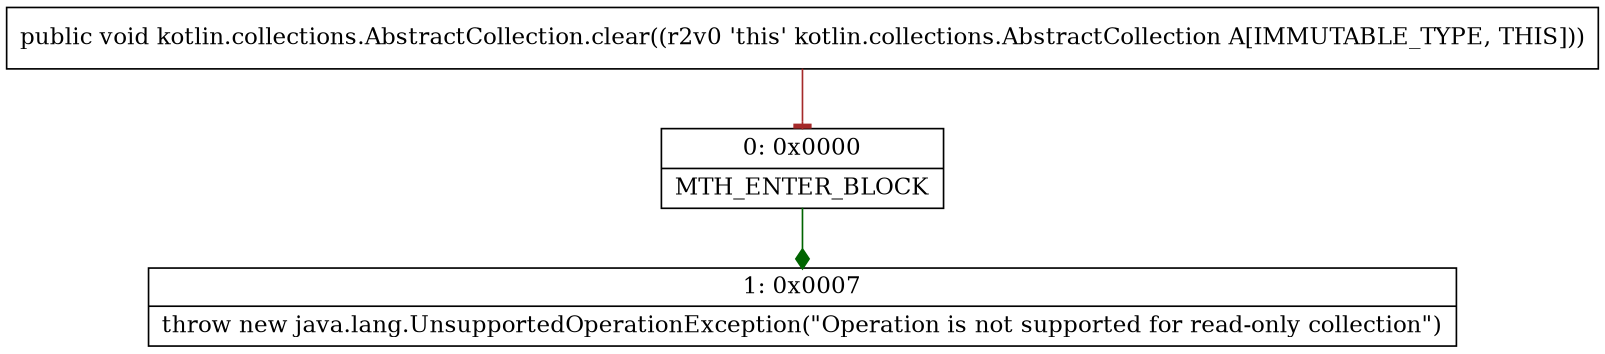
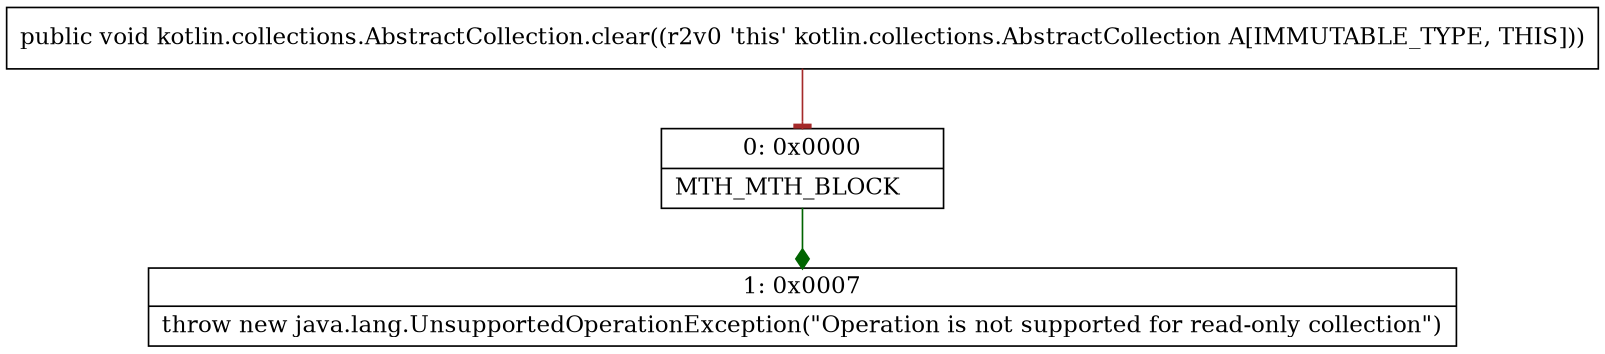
node "0: 0x0000": text "MTH_ENTER_BLOCK" -> "MTH_MTH_BLOCK"
